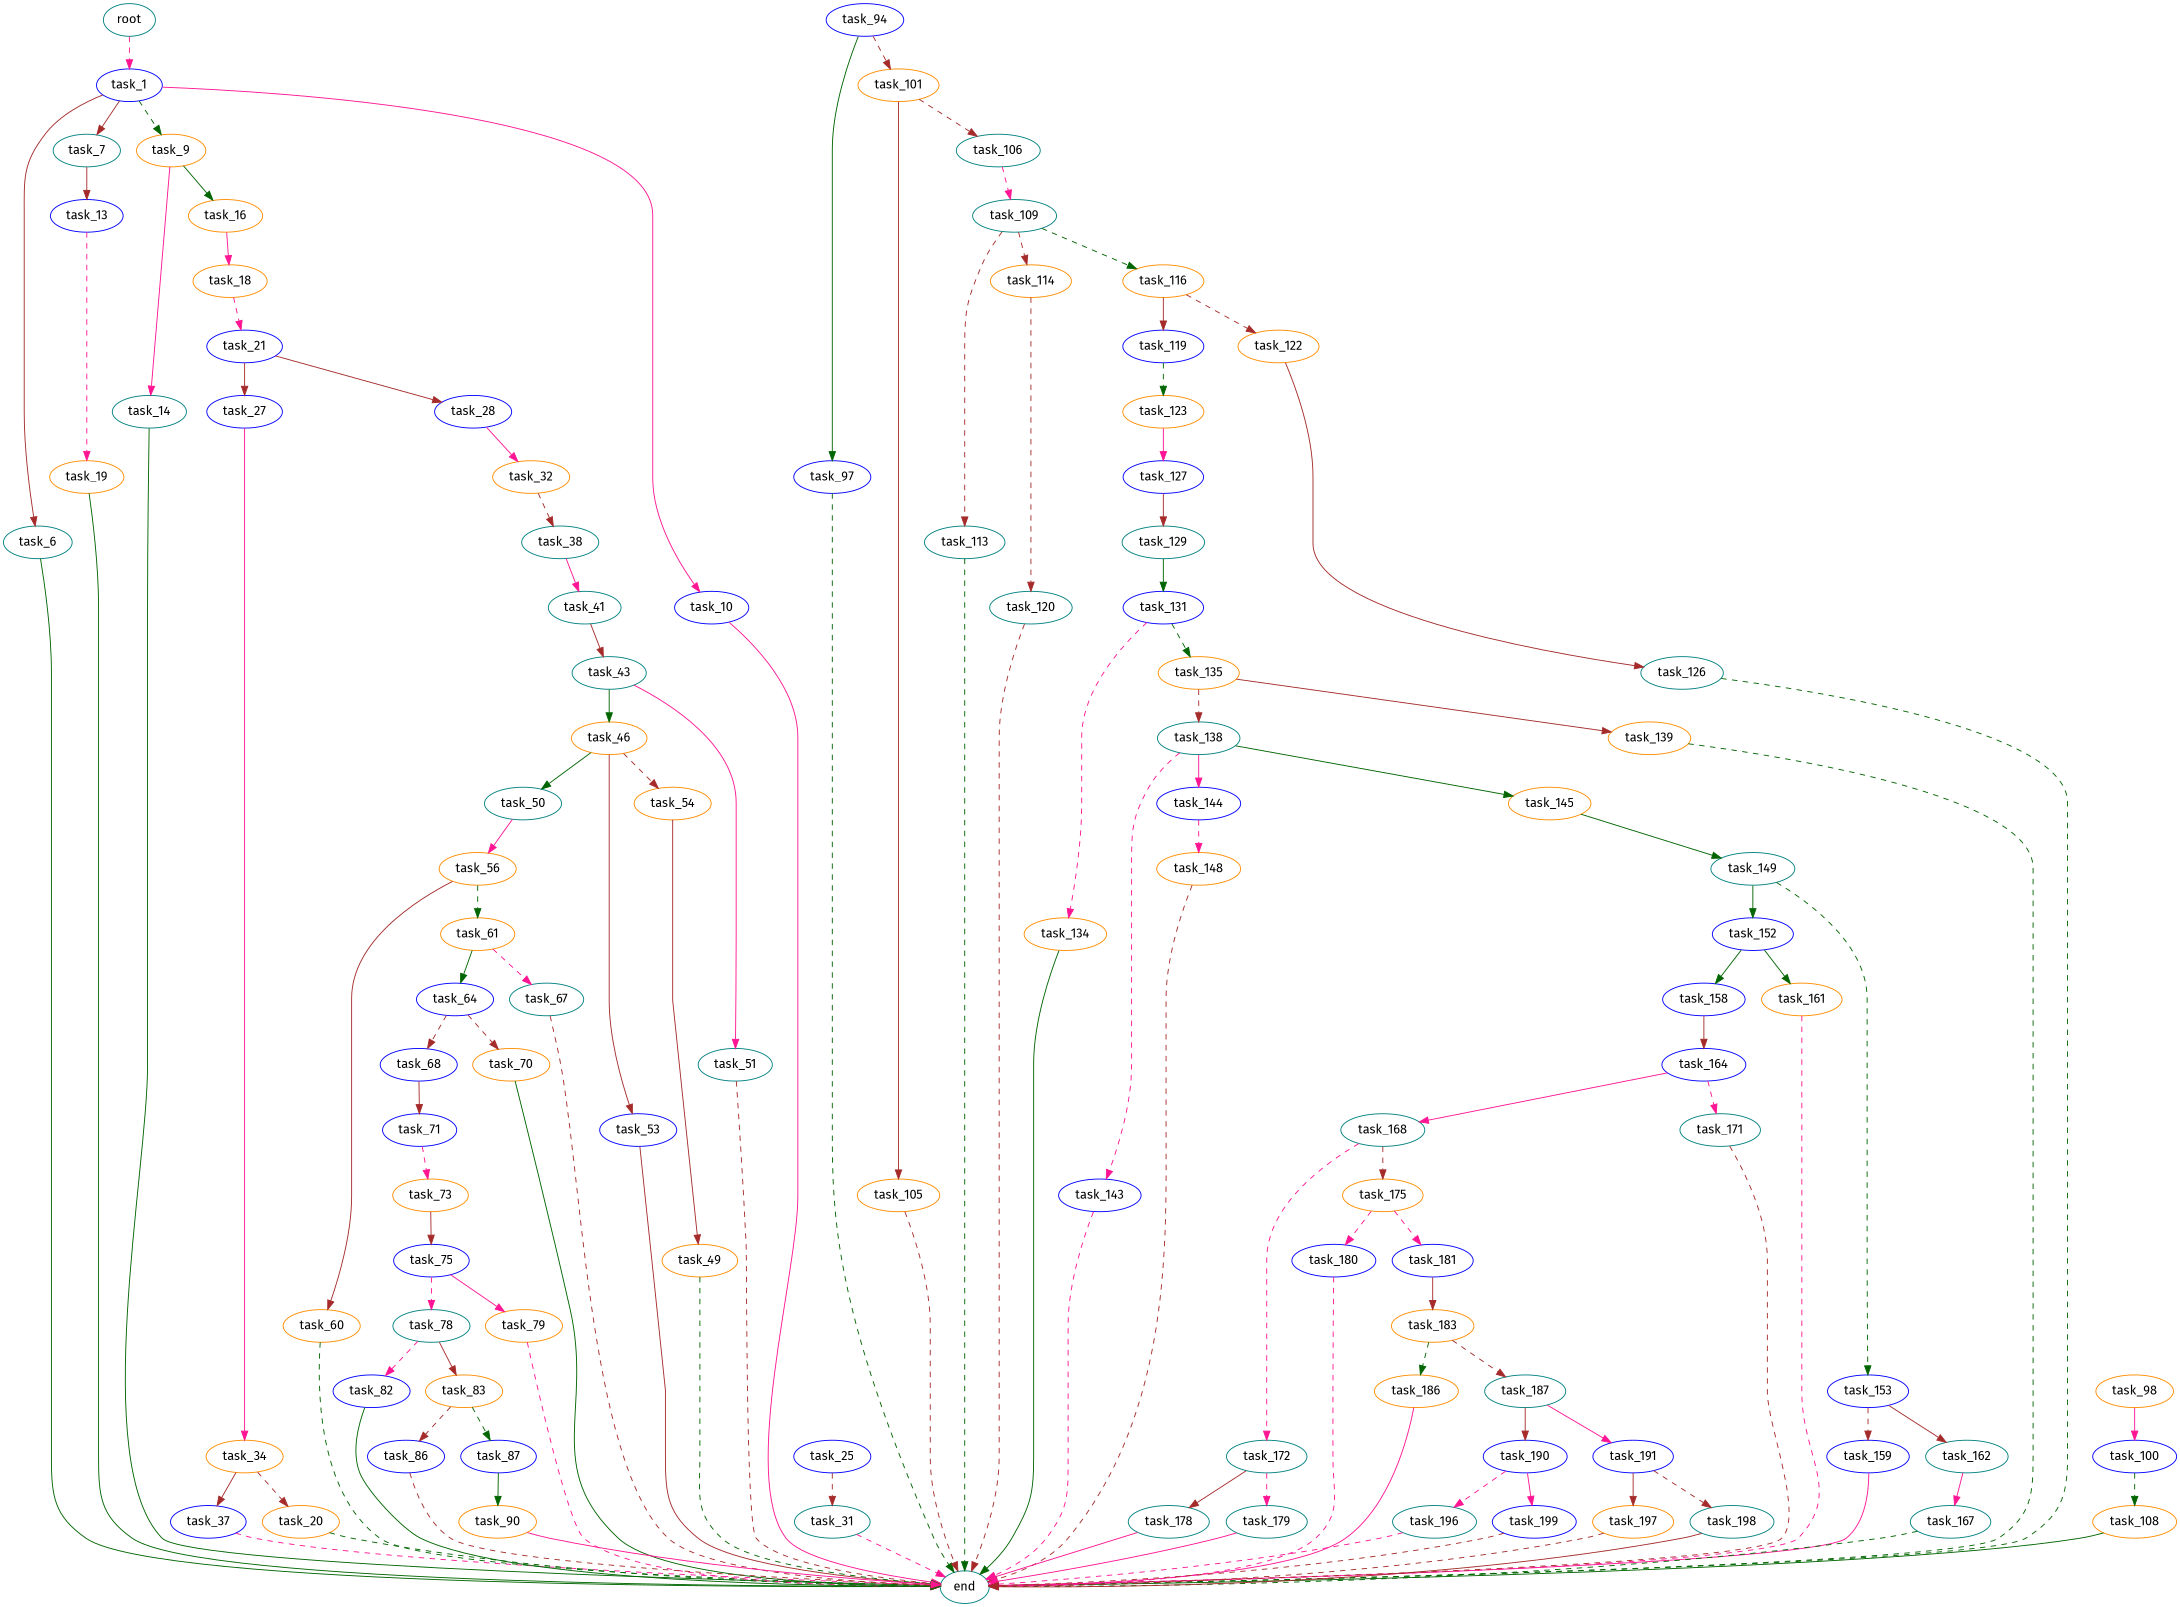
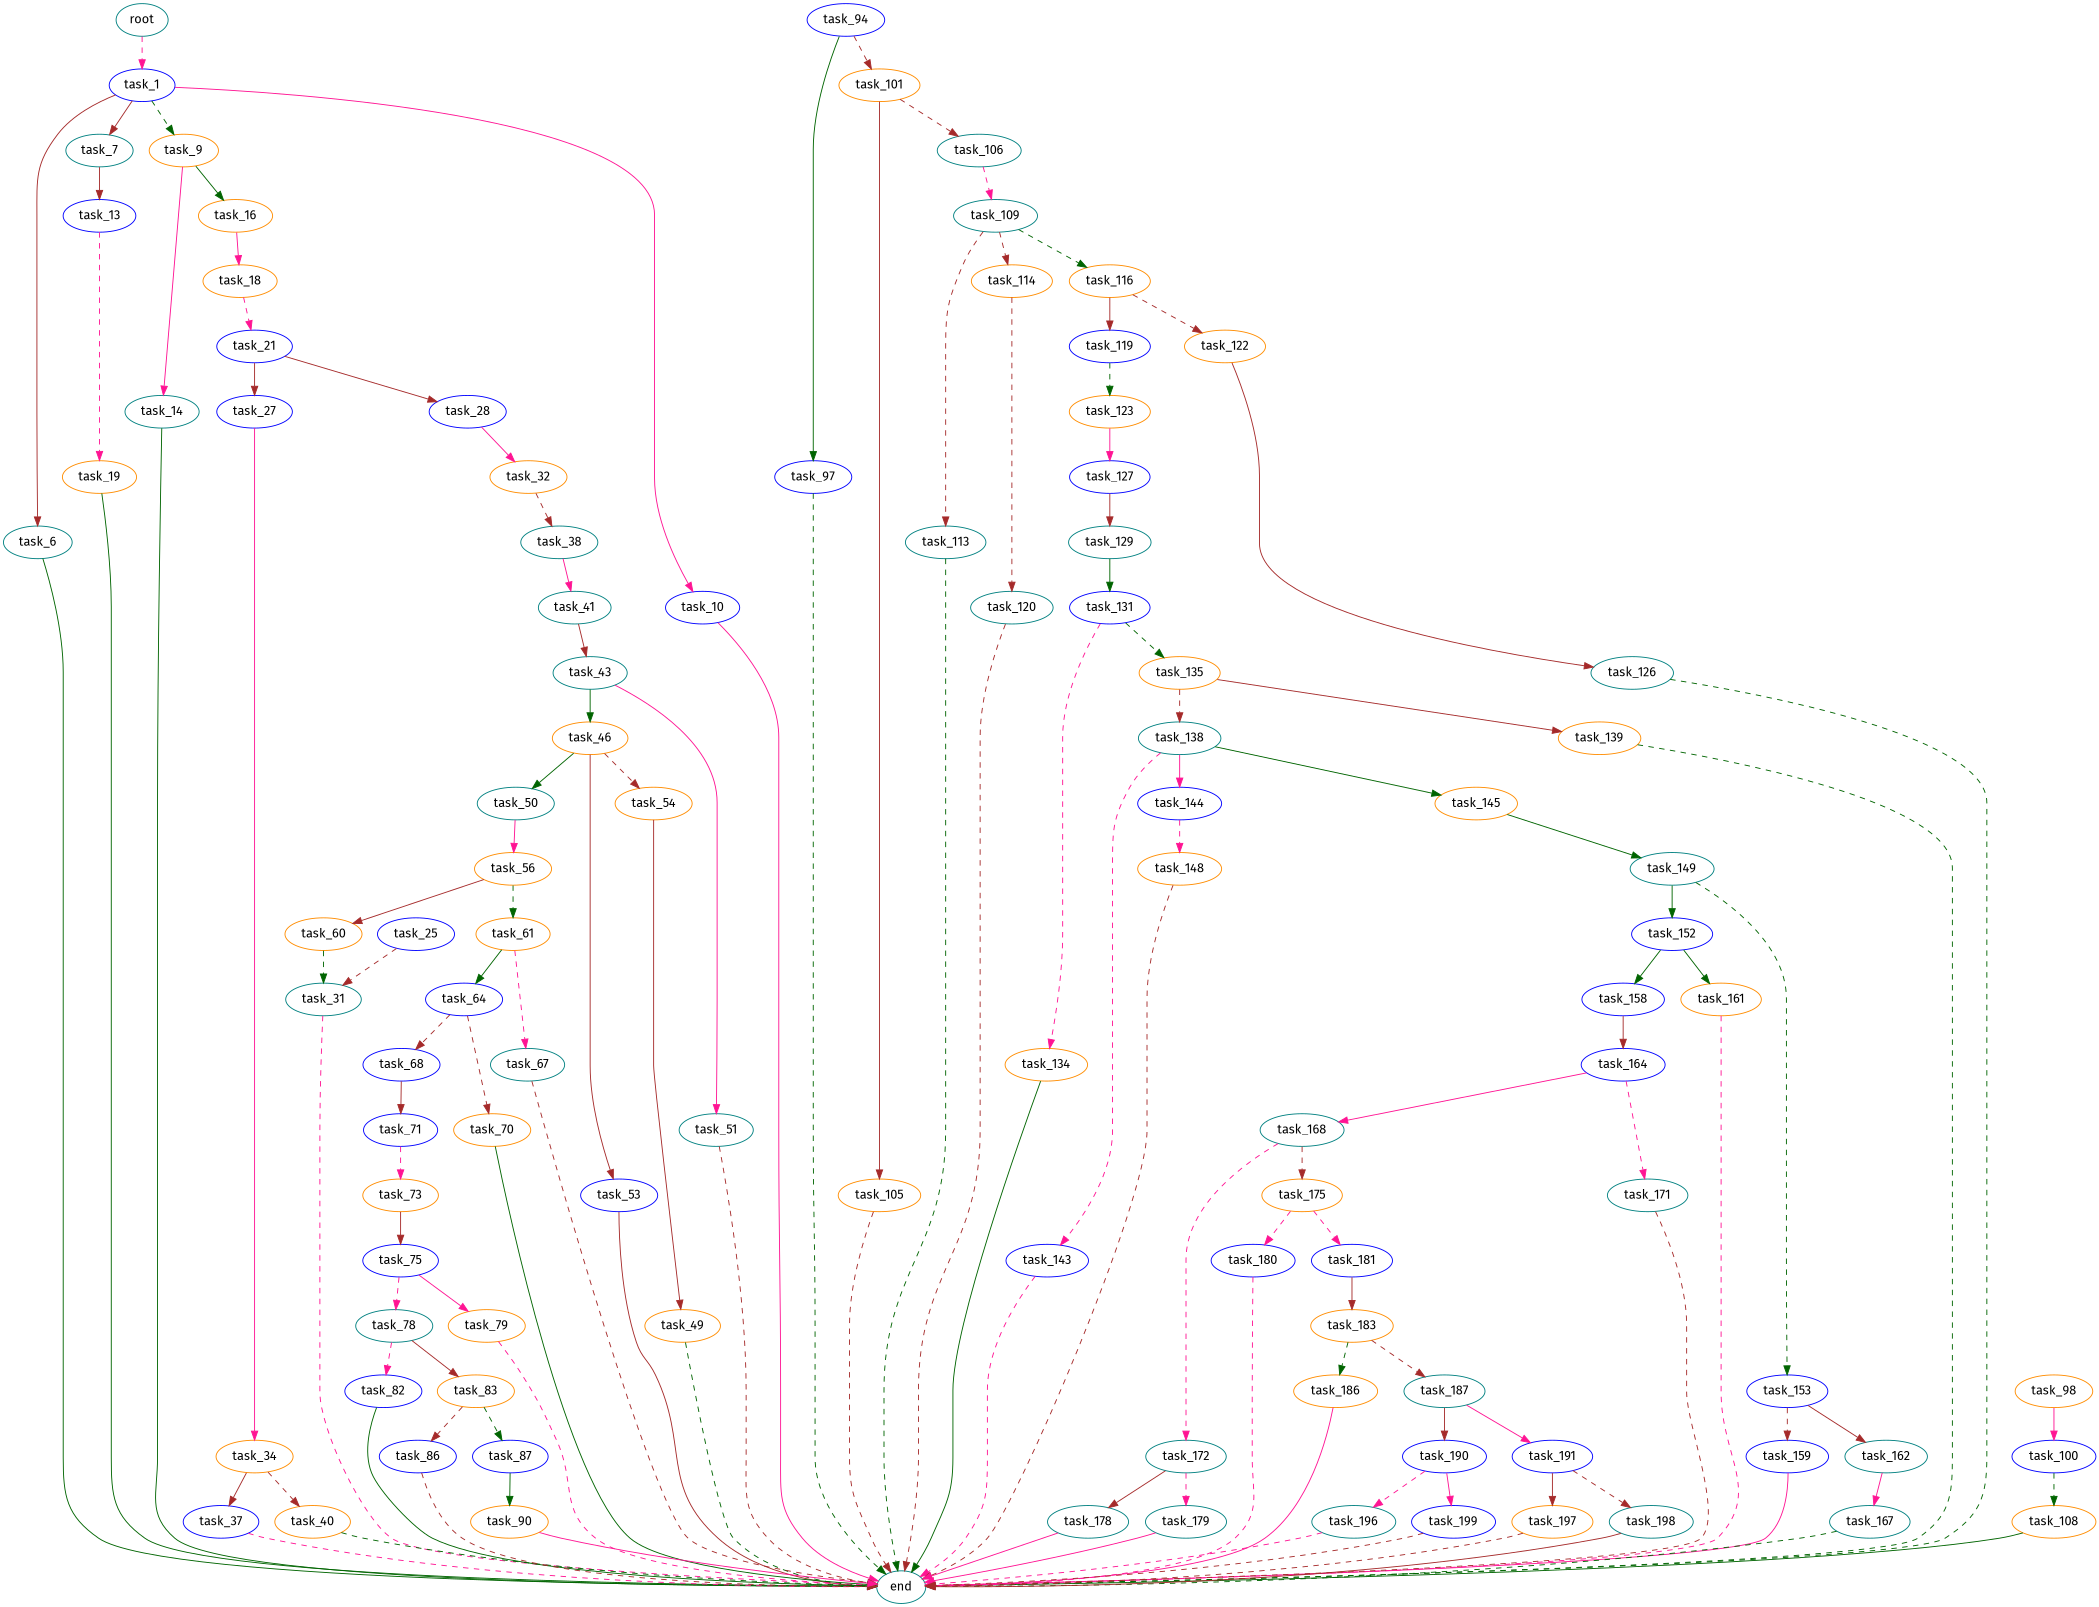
node "task_20": label "task_20" -> "task_40"
edge "task_60" -> "end": now "task_60" -> "task_31"
